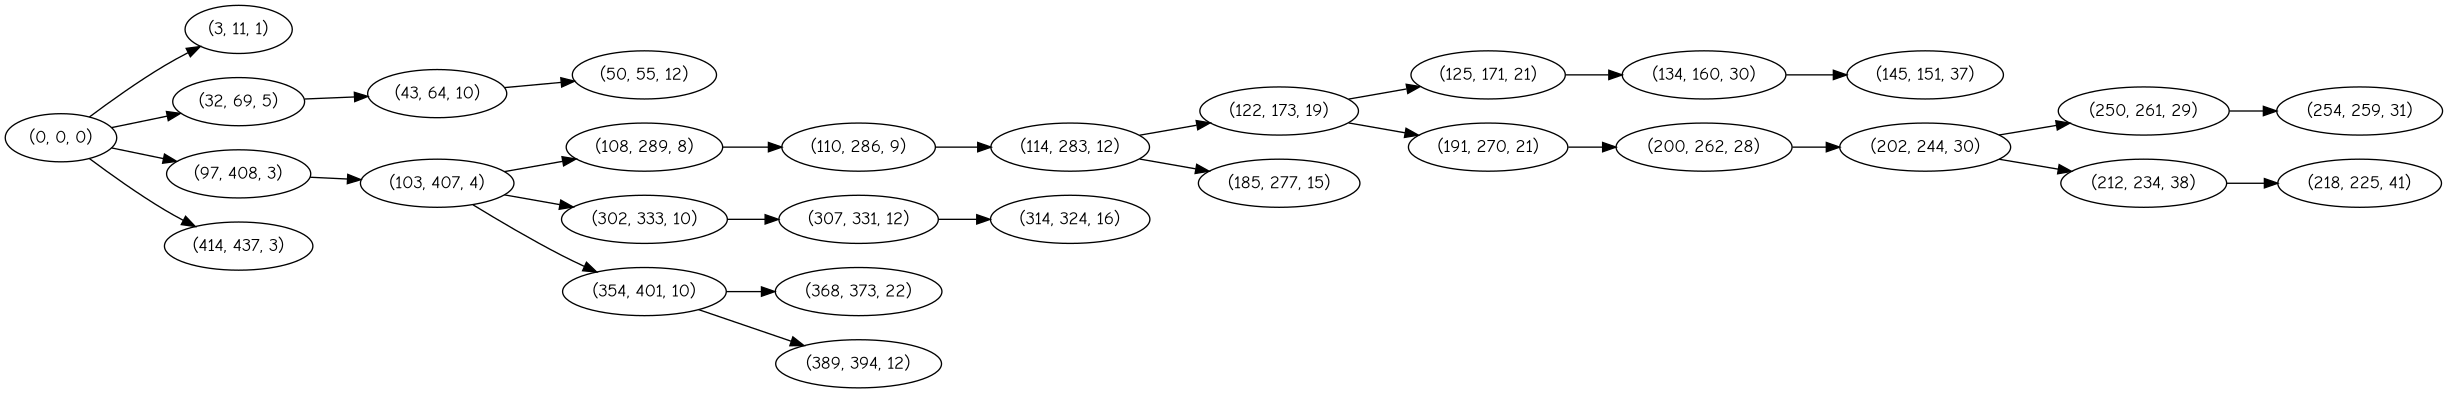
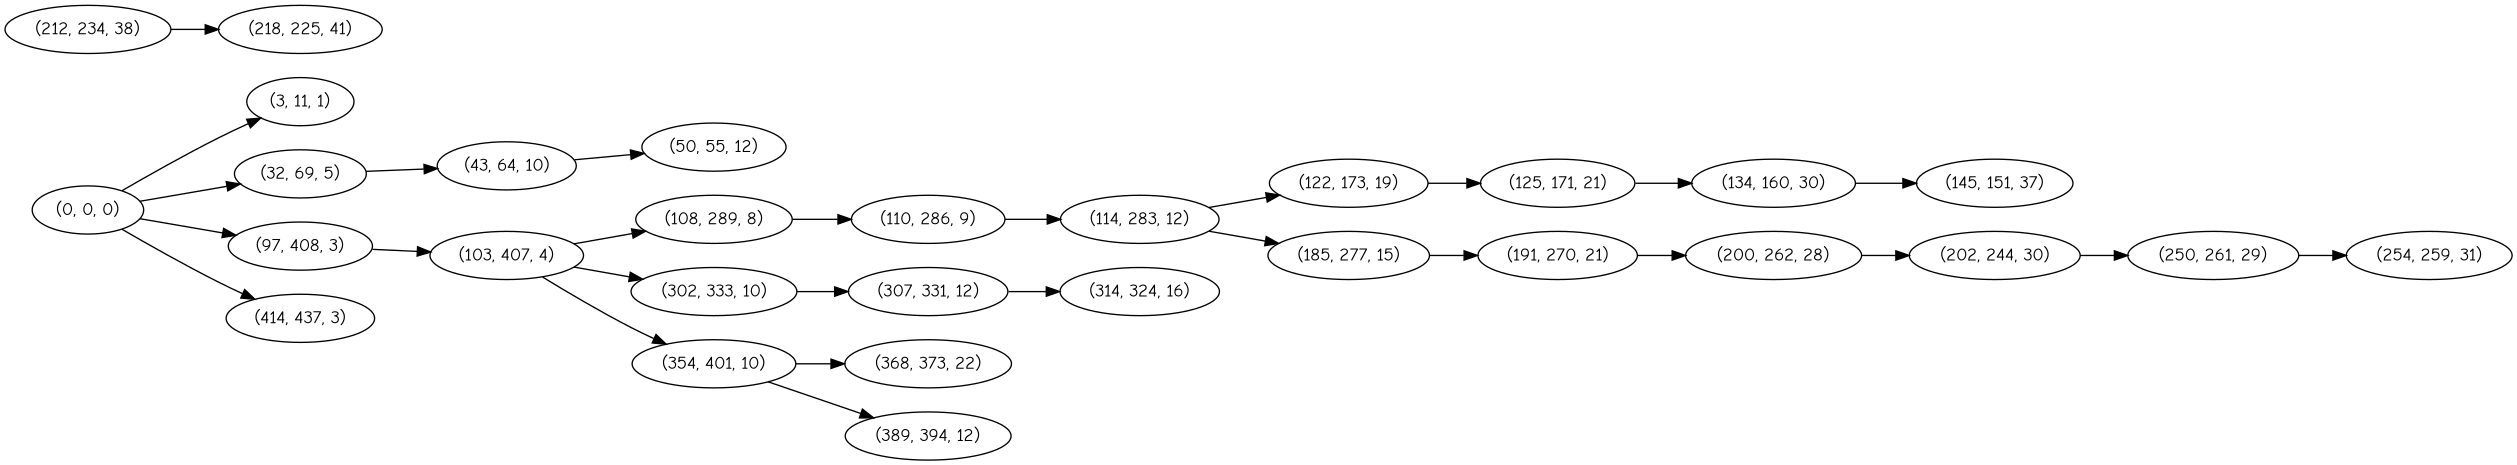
edge "(122, 173, 19)" -> "(191, 270, 21)": now "(185, 277, 15)" -> "(191, 270, 21)"
edge "(202, 244, 30)" -> "(212, 234, 38)": removed
